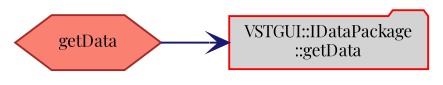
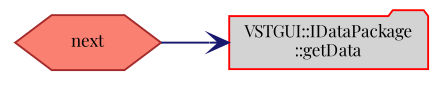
node "getData": label "getData" -> "next"
